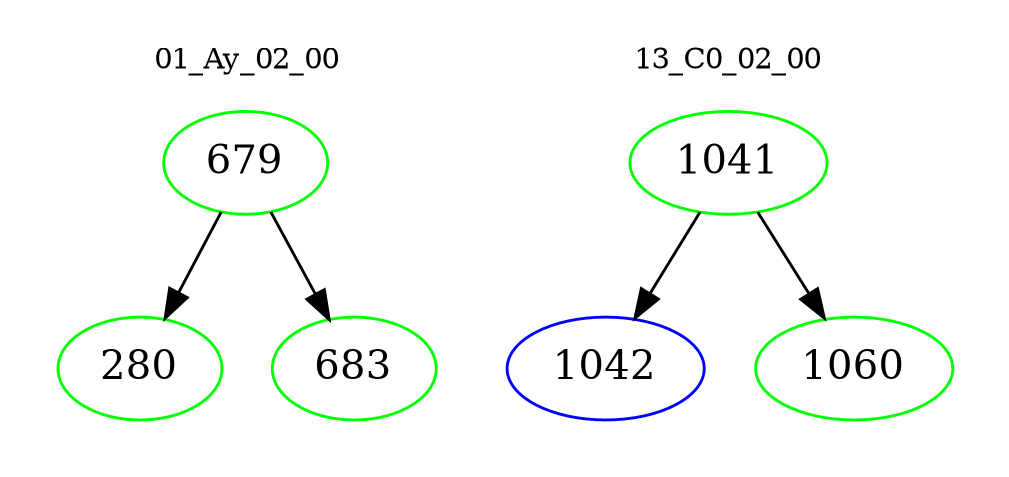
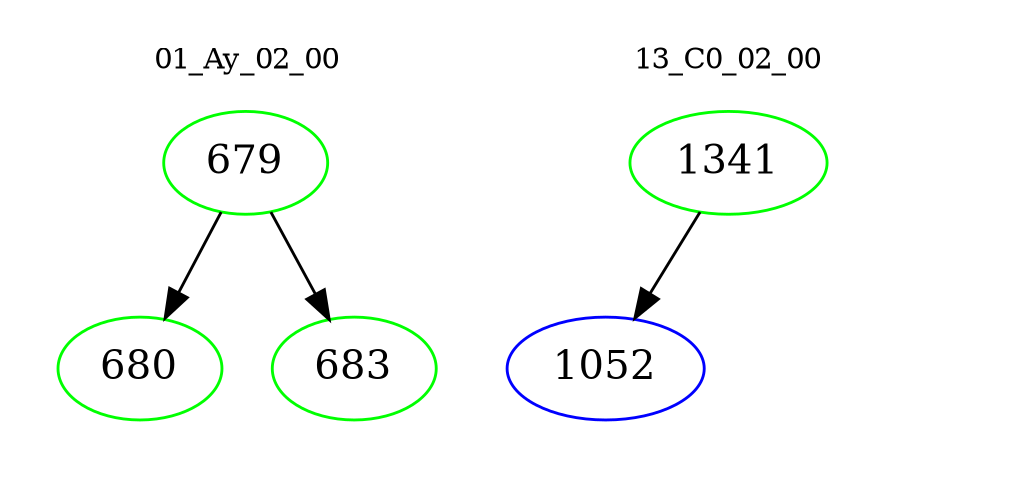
node "1041": label "1041" -> "1341"
node "280": label "280" -> "680"
node "1042": label "1042" -> "1052"
node "1060": removed
